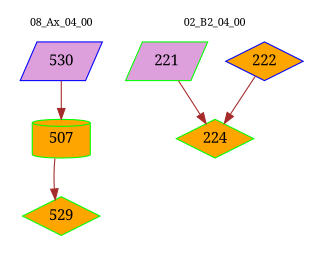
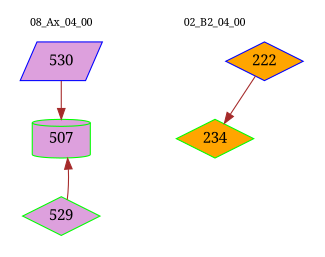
node "221": removed
node "507": fillcolor orange -> plum
node "224": label "224" -> "234"
edge "507" -> "529": reversed
node "529": fillcolor orange -> plum
